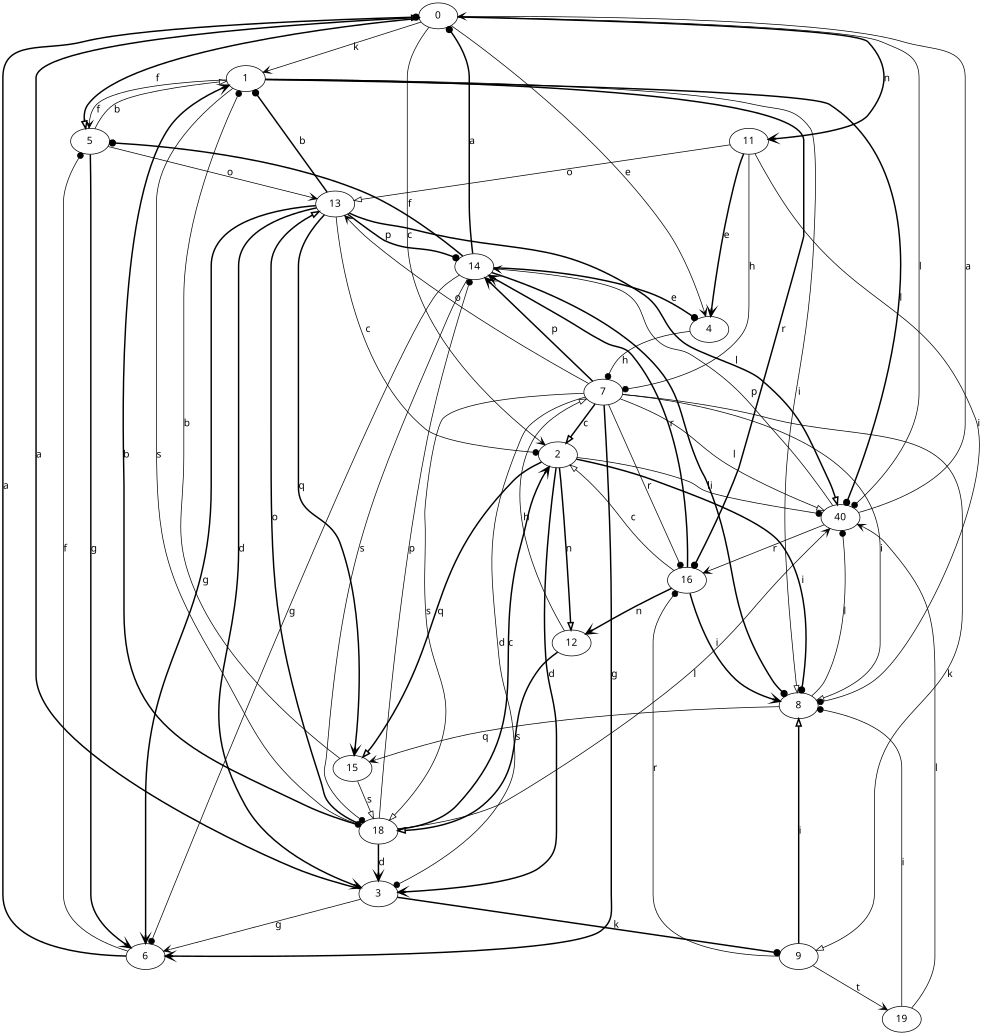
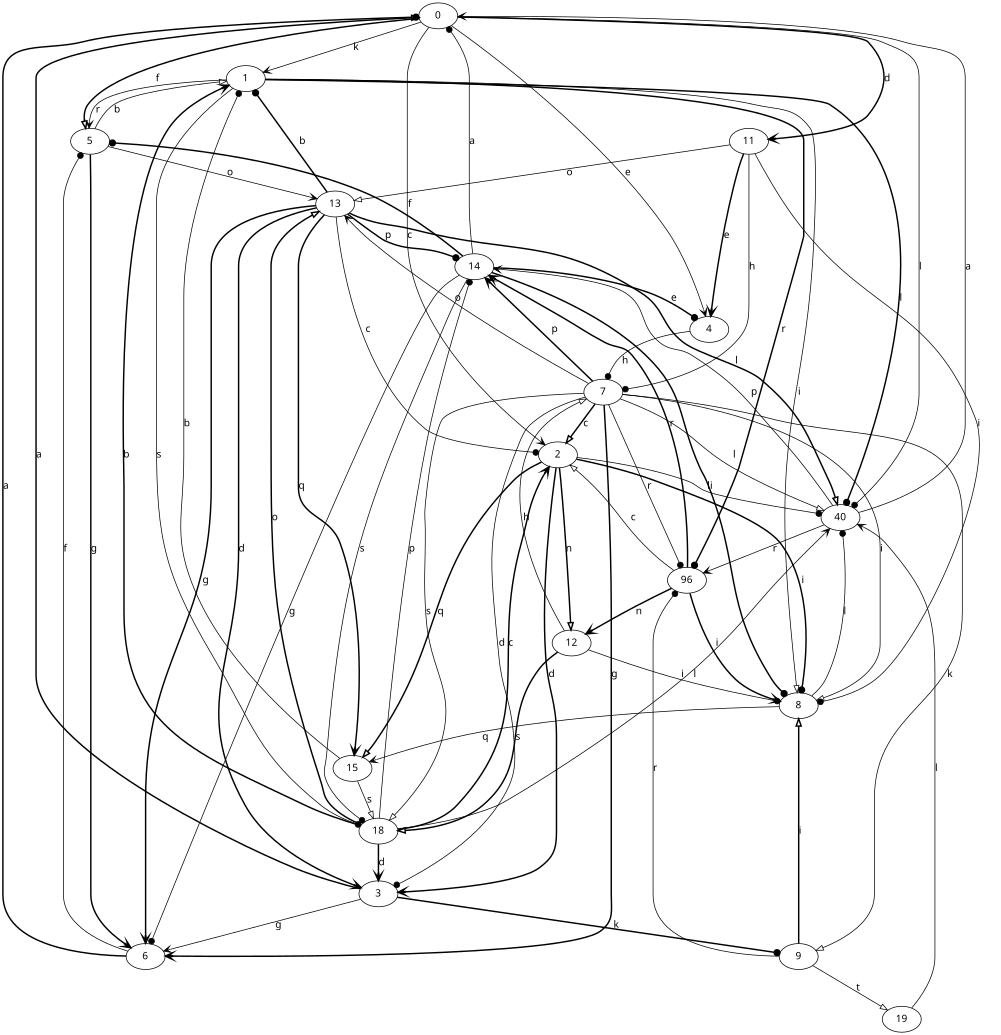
edge "0" -> "11": label "n" -> "d"
edge "1" -> "5": label "f" -> "r"
edge "14" -> "0": style bold -> solid
node "16": label "16" -> "96"
edge "19" -> "8": now "12" -> "8"
edge "9" -> "19": arrowhead vee -> onormal
